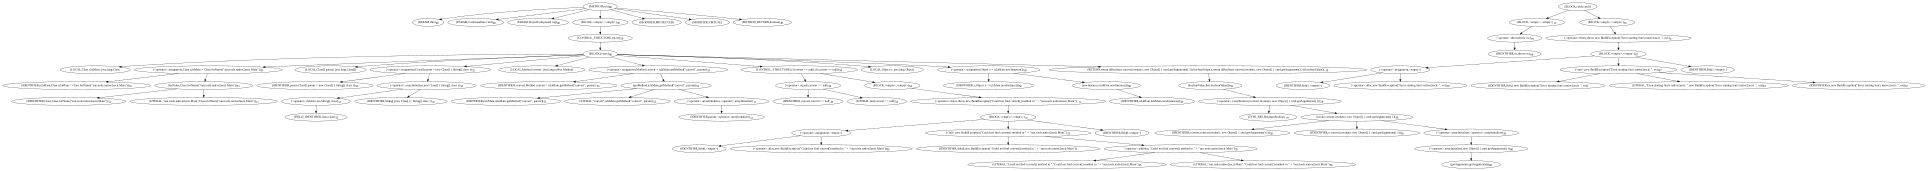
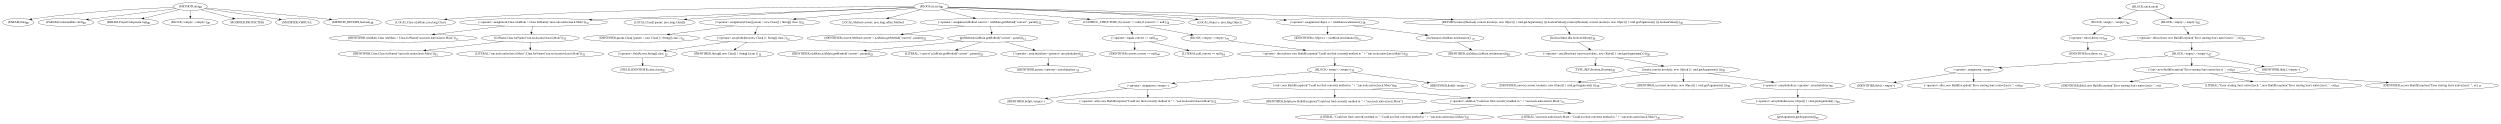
node "(CONTROL_STRUCTURE,try,try)": removed
